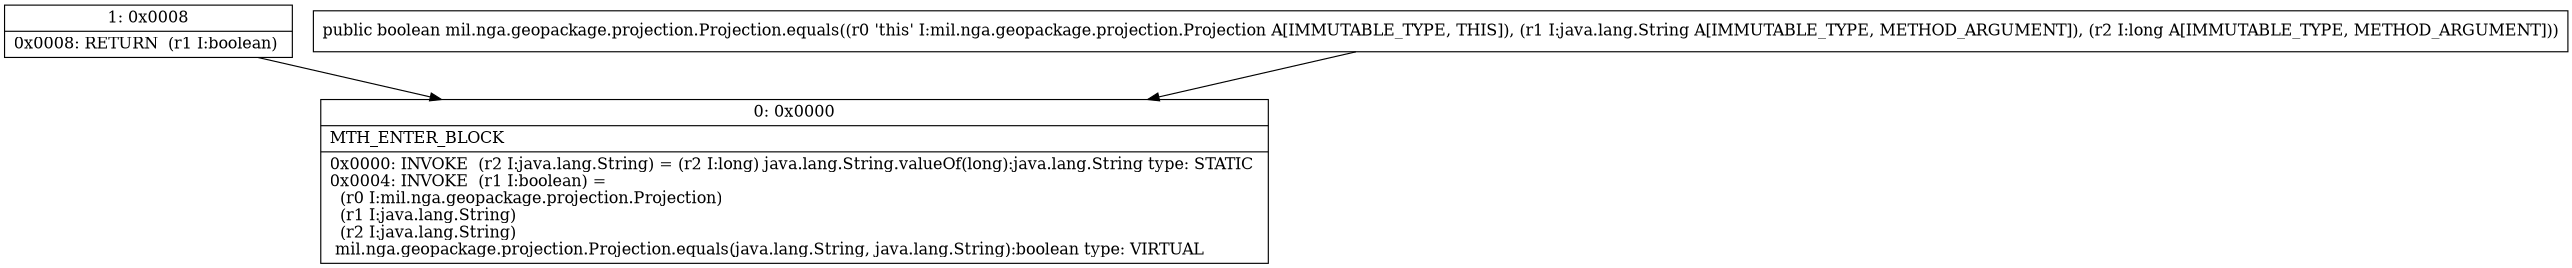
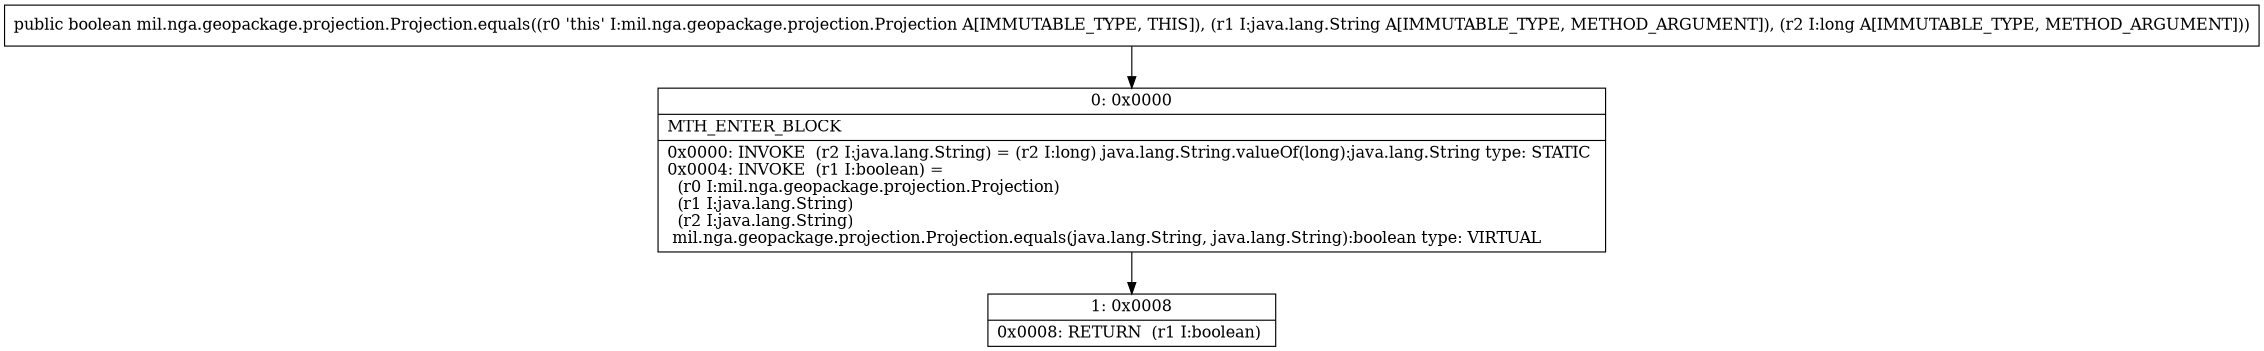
edge "1: 0x0008" -> "0: 0x0000": reversed
